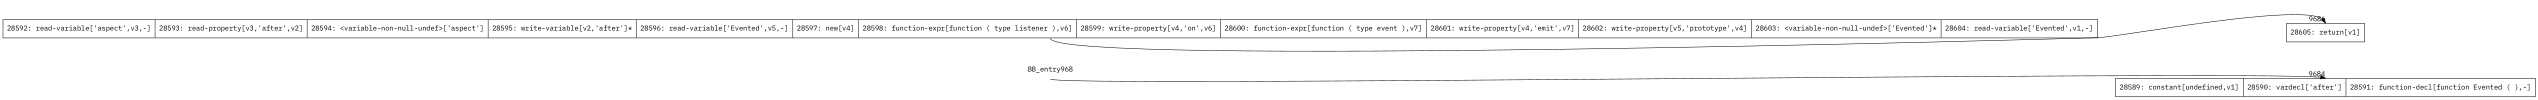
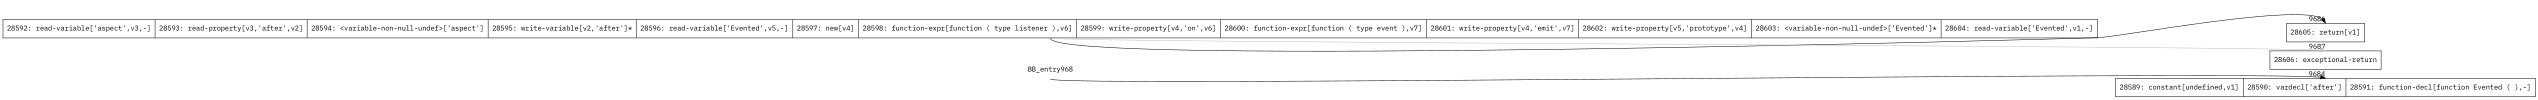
node "28606: exceptional-return": added
